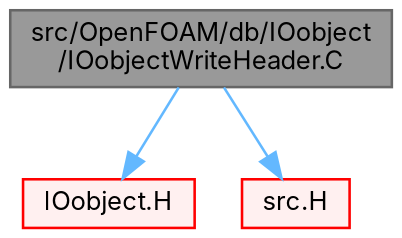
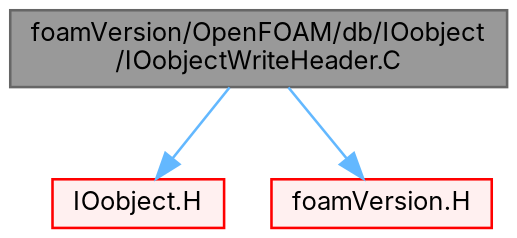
node "src/OpenFOAM/db/IOobject /IOobjectWriteHeader.C": label "src/OpenFOAM/db/IOobject /IOobjectWriteHeader.C" -> "foamVersion/OpenFOAM/db/IOobject /IOobjectWriteHeader.C"
node "src.H": label "src.H" -> "foamVersion.H"
